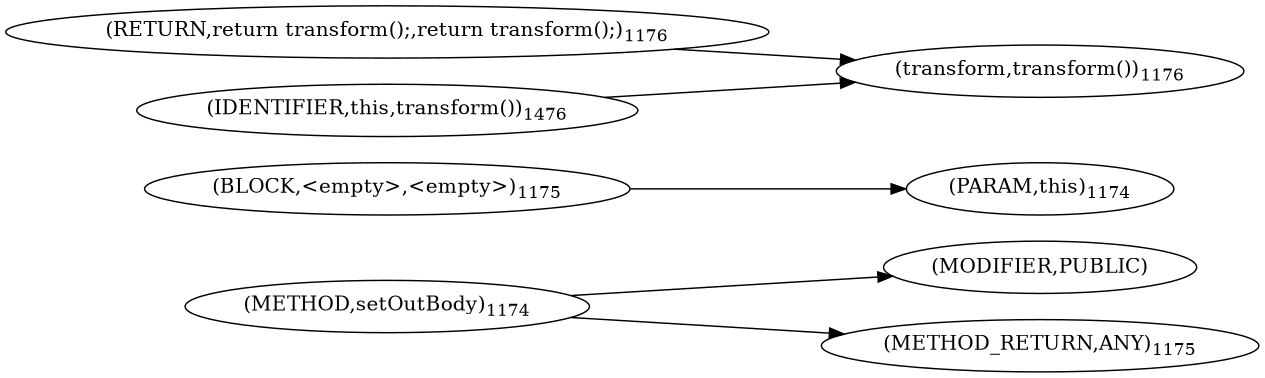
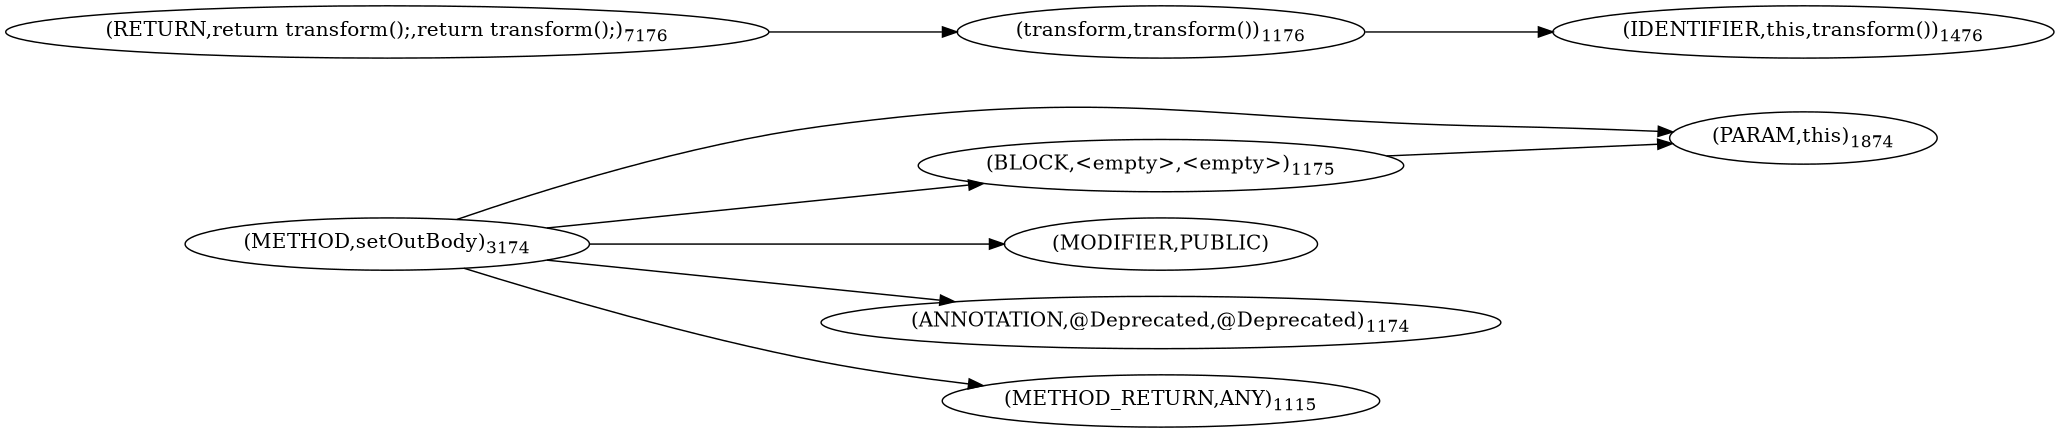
node "(RETURN,return transform();,return transform();)": text "1176" -> "7176"
edge "(IDENTIFIER,this,transform())" -> "(transform,transform())": reversed
edge "(METHOD,setOutBody)" -> "(PARAM,this)": added
node "(PARAM,this)": text "1174" -> "1874"
edge "(METHOD,setOutBody)" -> "(BLOCK,<empty>,<empty>)": added
node "(METHOD,setOutBody)": text "1174" -> "3174"
node "(ANNOTATION,@Deprecated,@Deprecated)": added
node "(METHOD_RETURN,ANY)": text "1175" -> "1115"
